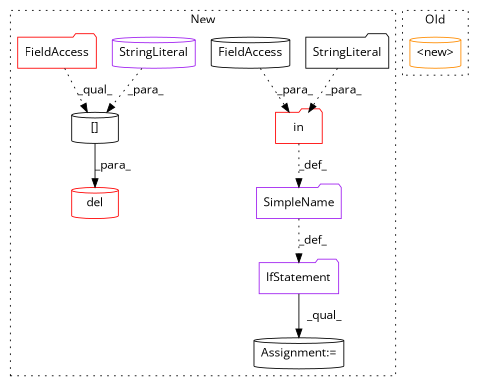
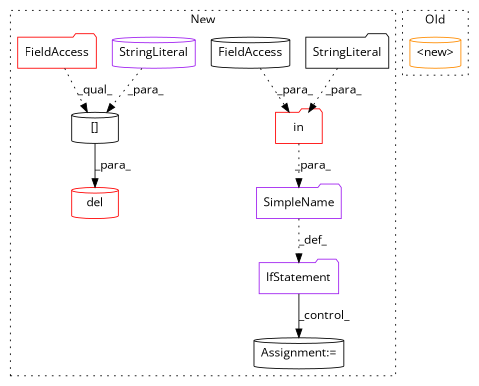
edge "in" -> "SimpleName": label "_def_" -> "_para_"
edge "IfStatement" -> "Assignment:=": label "_qual_" -> "_control_"
